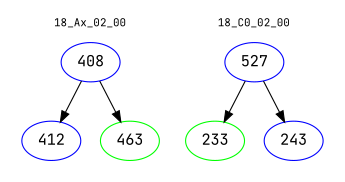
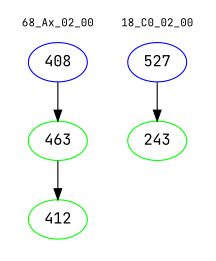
cluster "18_Ax_02_00": label "18_Ax_02_00" -> "68_Ax_02_00"
edge "408" -> "412": now "463" -> "412"
node "412": color blue -> green
node "233": removed
node "243": color blue -> green
